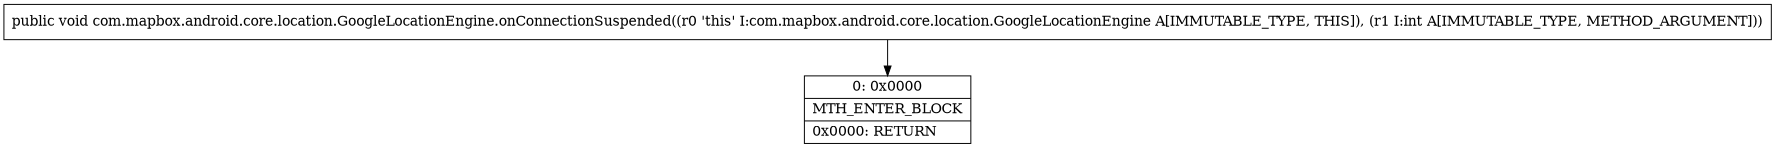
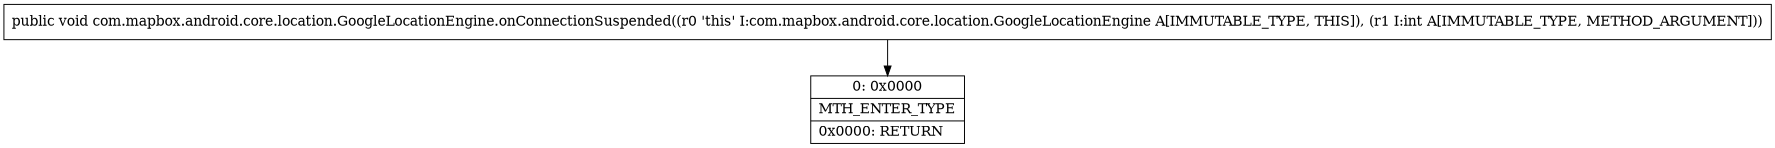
node "0: 0x0000": text "MTH_ENTER_BLOCK" -> "MTH_ENTER_TYPE"
